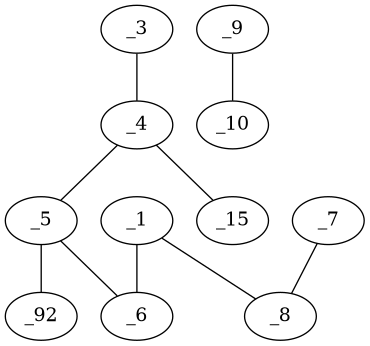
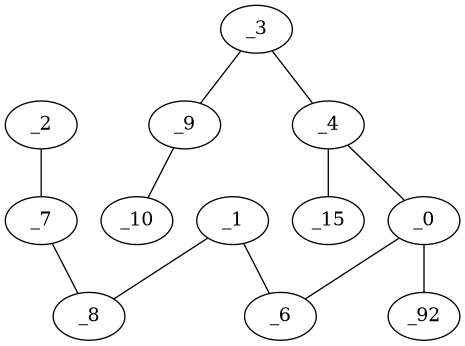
edge "_3" -- "_9": added
node "_2": added
node "_5": label "_5" -> "_0"
